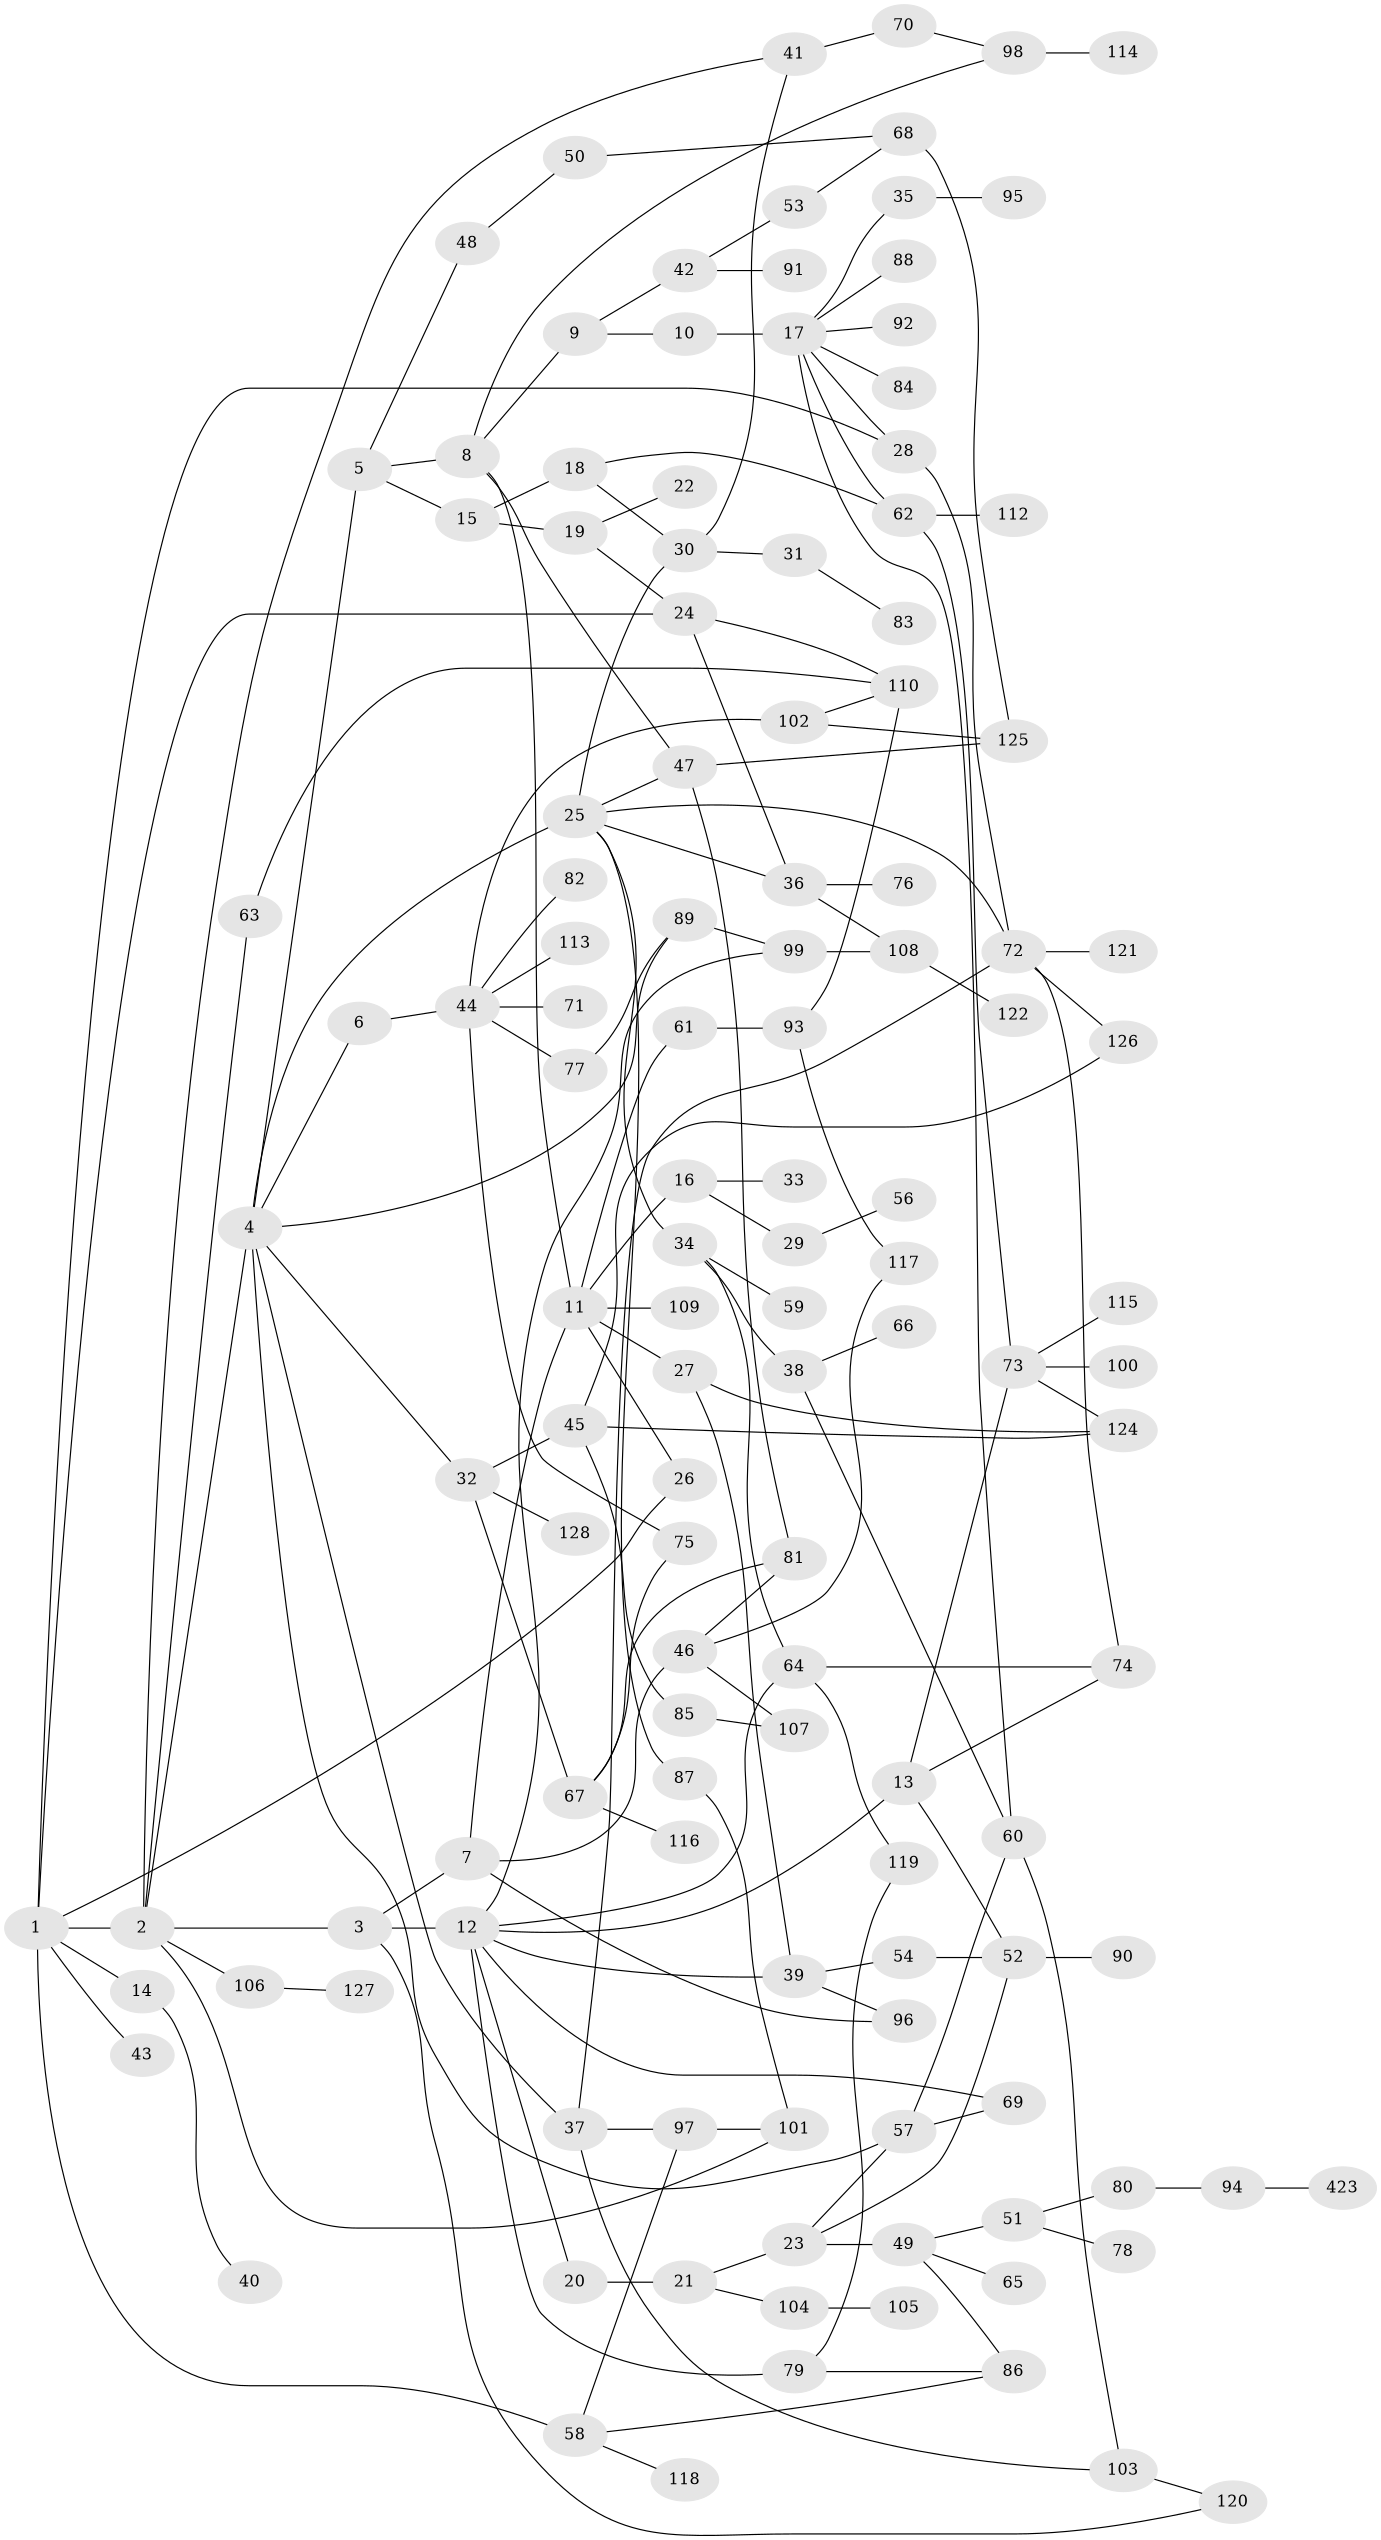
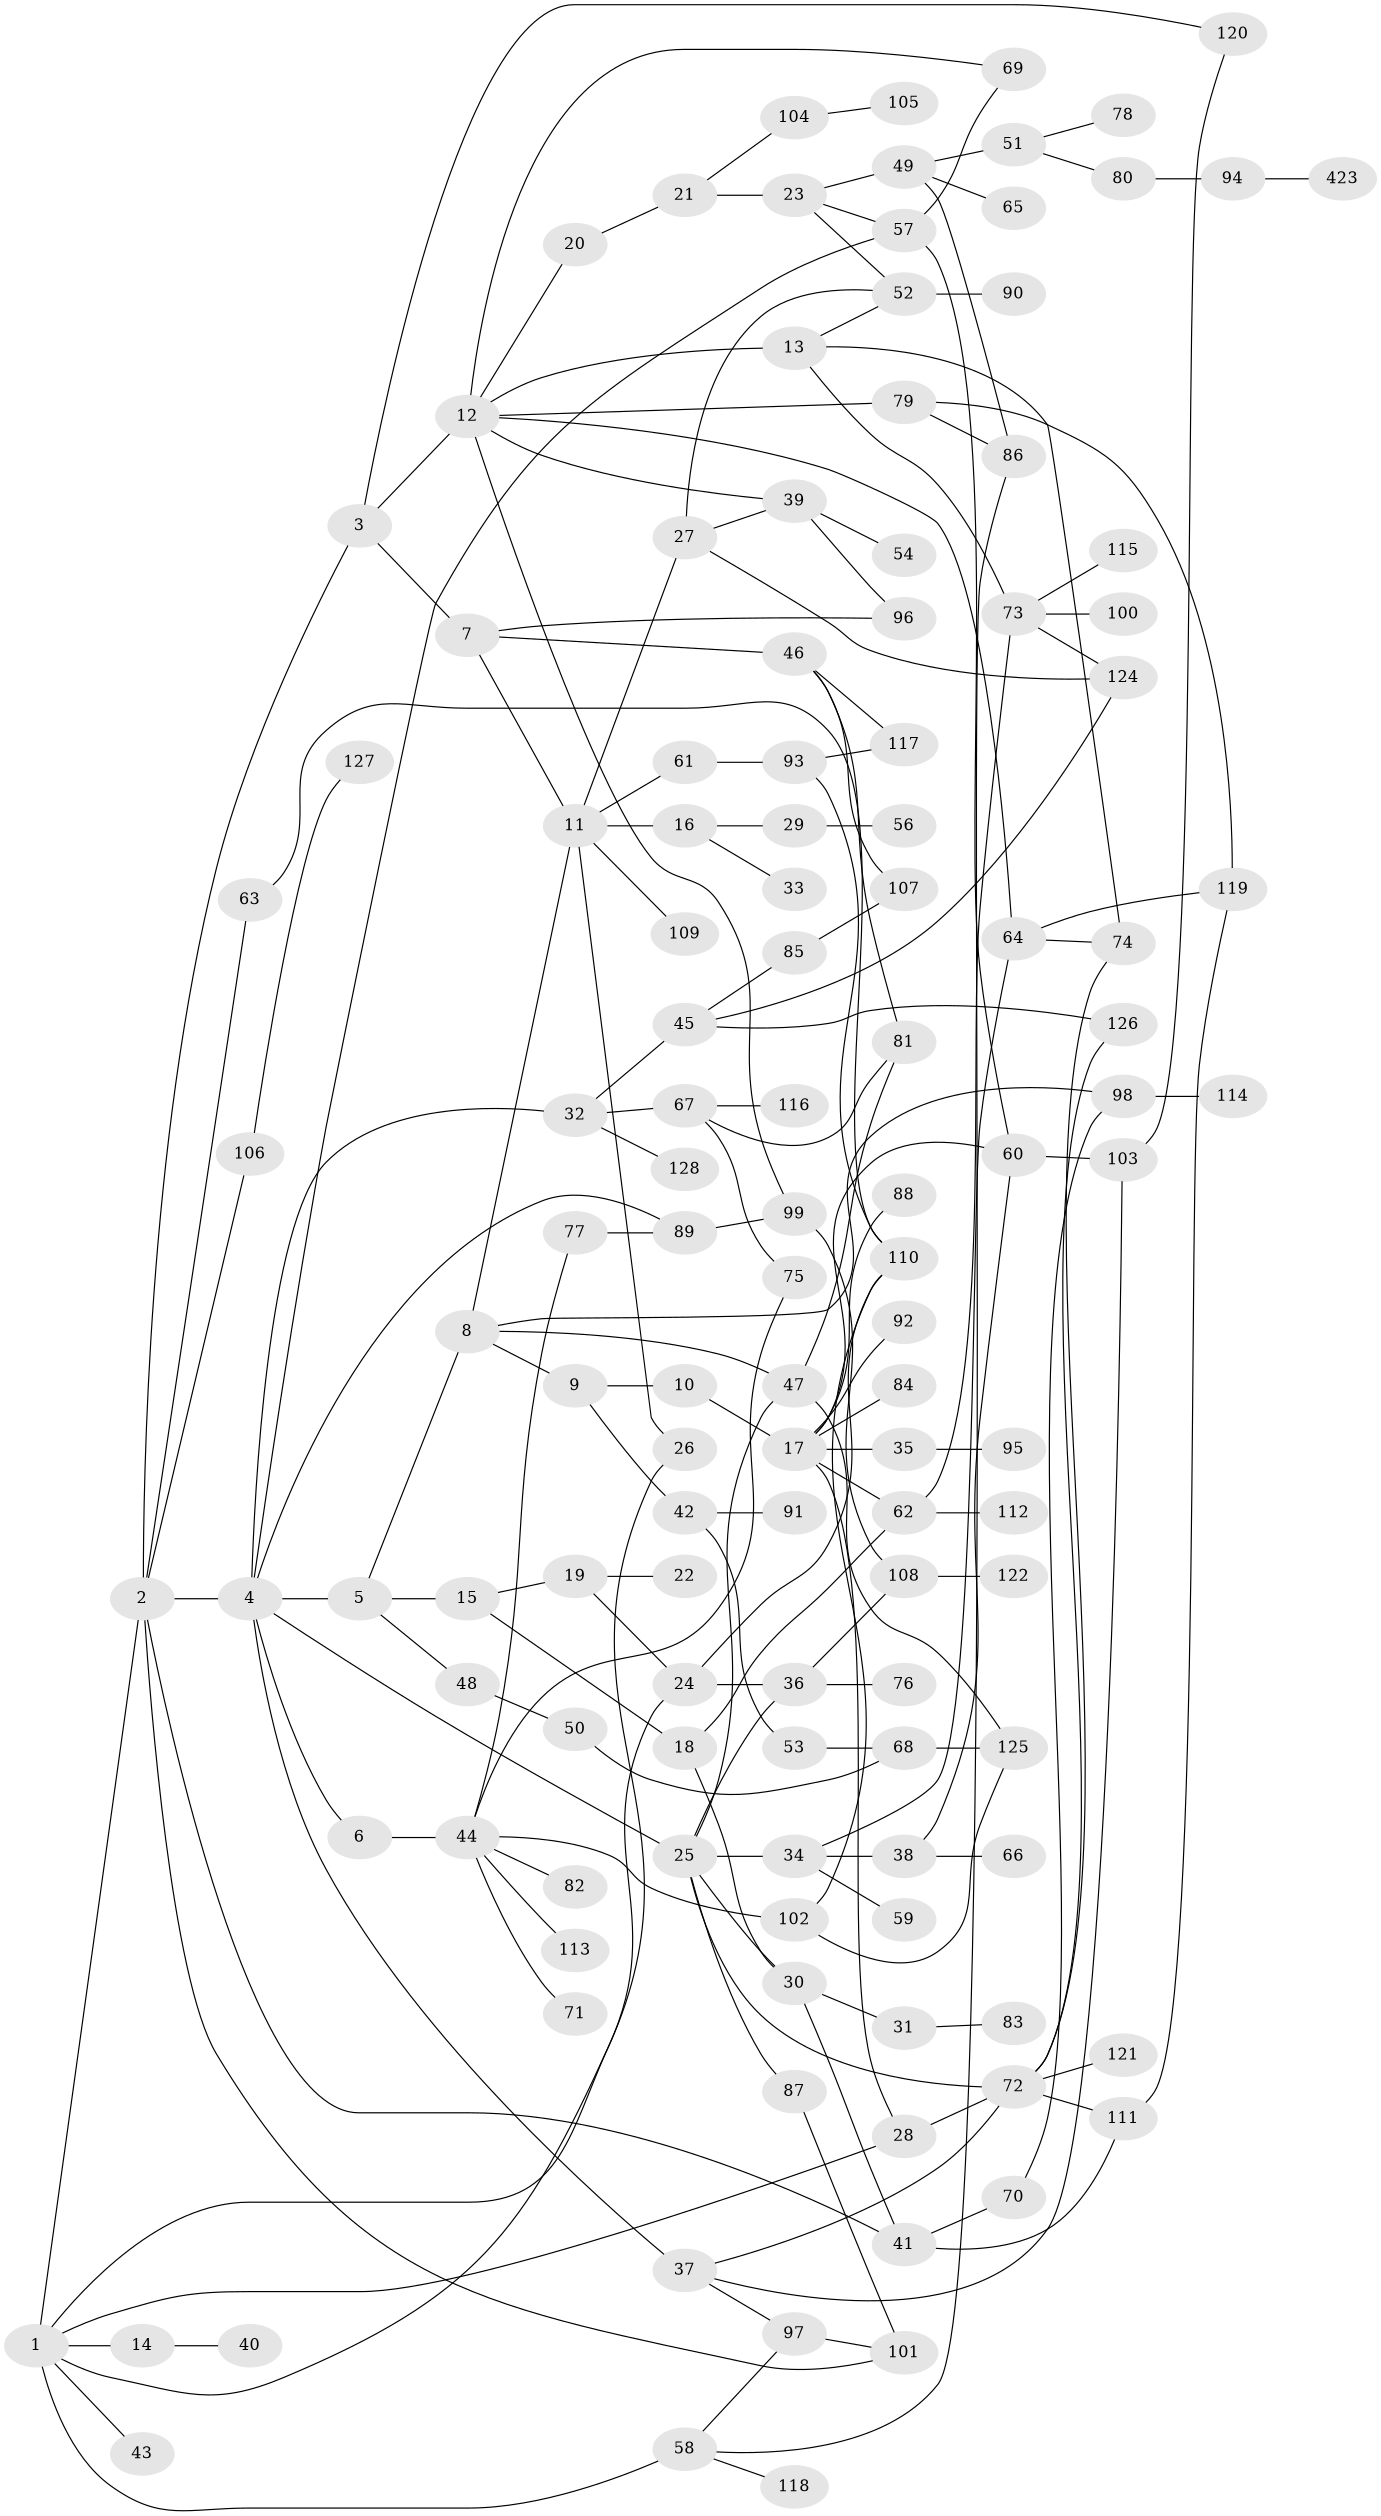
edge "54" -- "52": now "27" -- "52"
node "111": added
